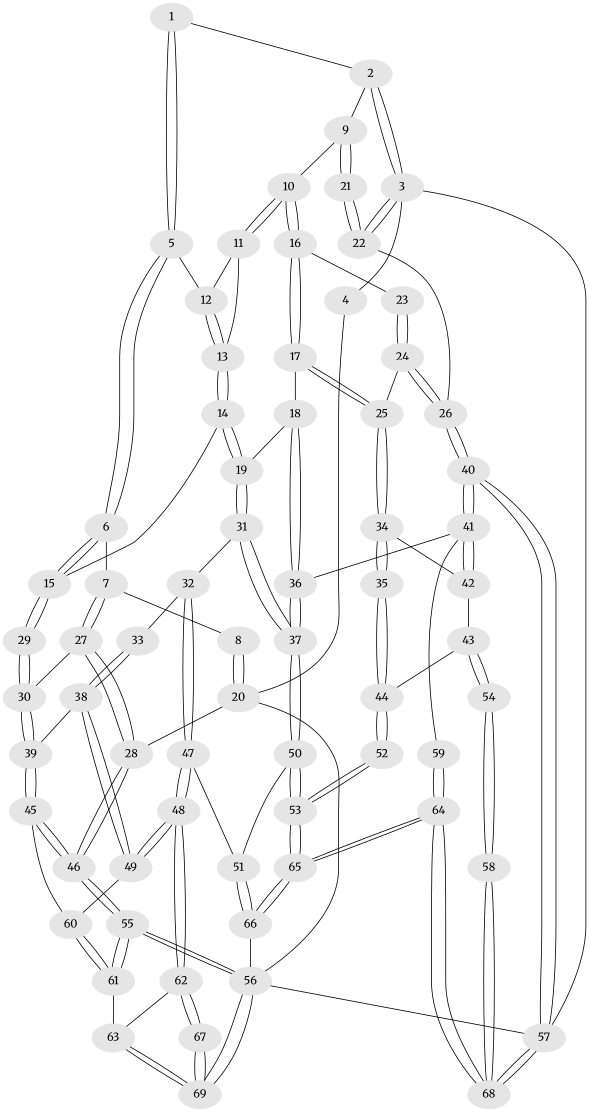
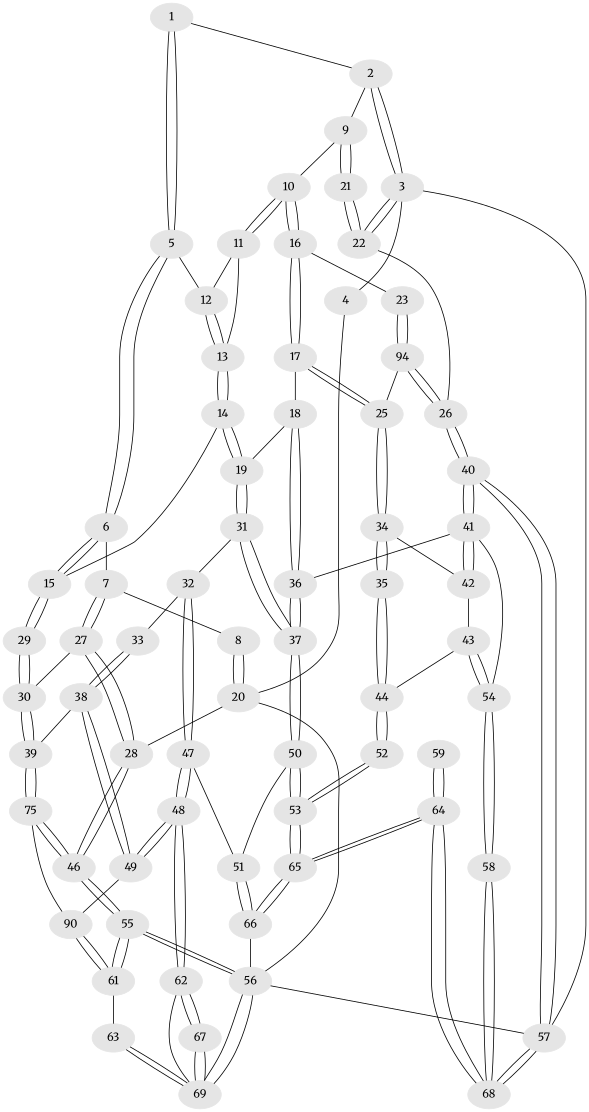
node "24": label "24" -> "94"
edge "41" -- "59": now "41" -- "54"
node "45": label "45" -> "75"
node "60": label "60" -> "90"
edge "62" -- "63": now "62" -- "69"
